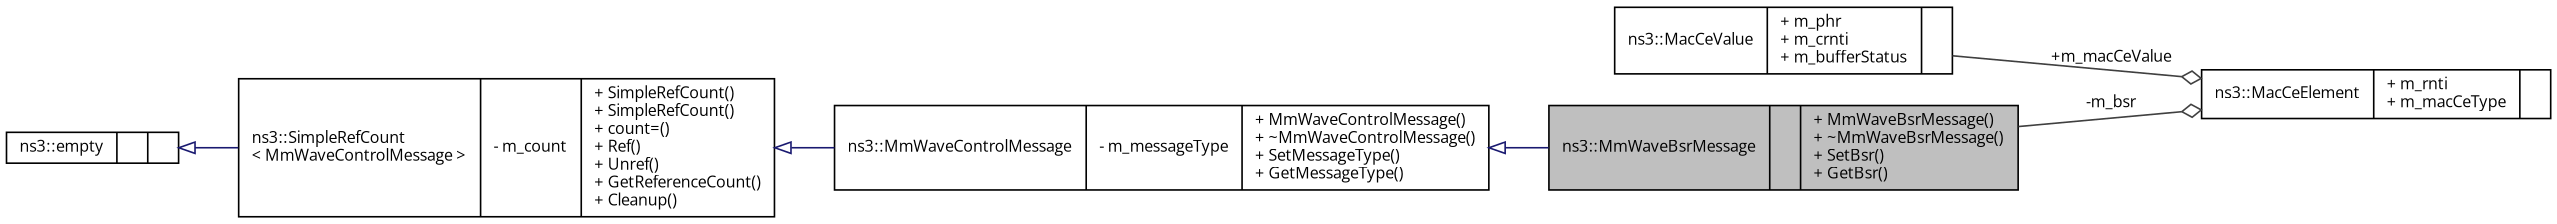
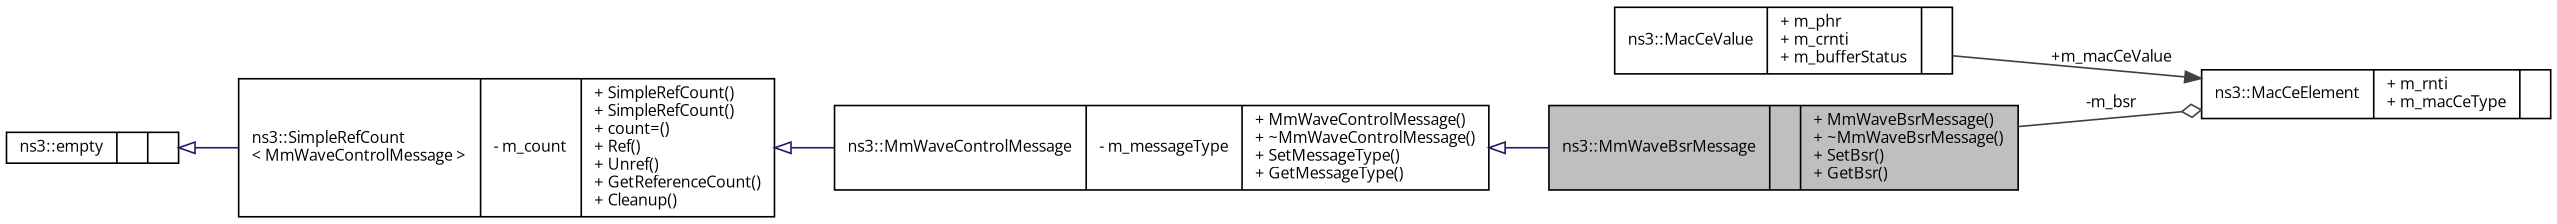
edge "ns3::MacCeValue" -> "ns3::MacCeElement": arrowhead odiamond -> normal
